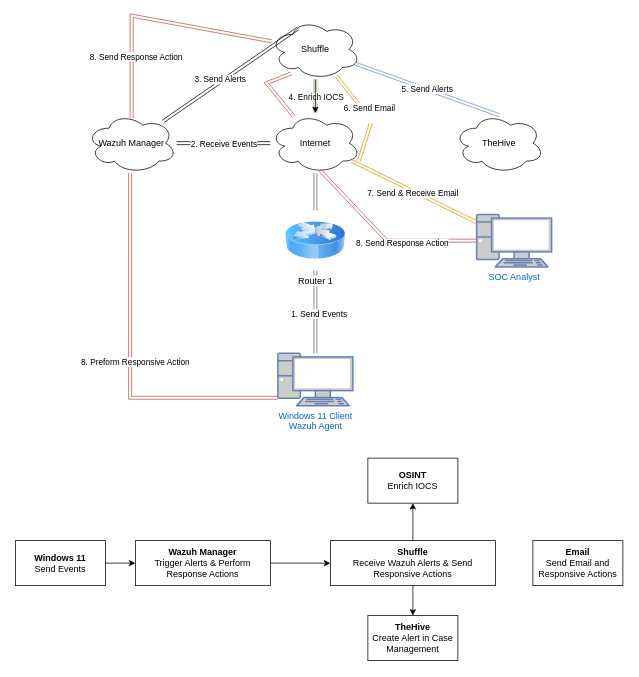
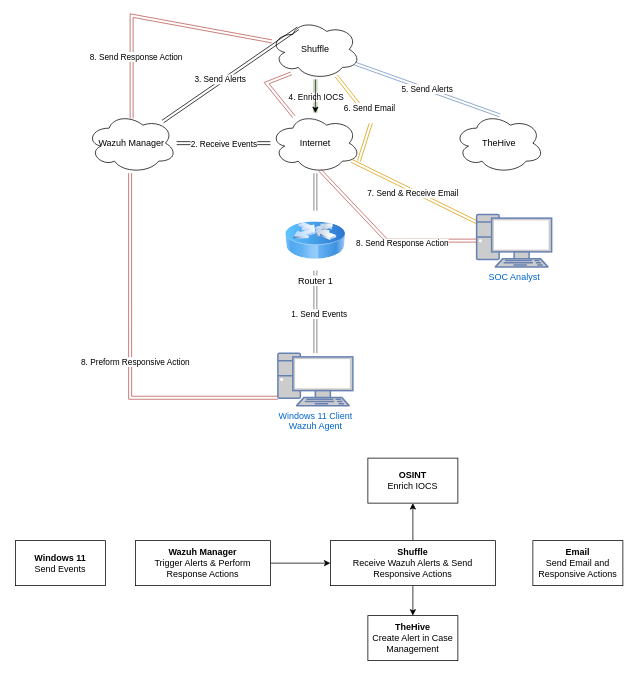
edge "Windows 11 Send Events" -> "Wazuh Manager Trigger Alerts & Perform Response Actions": removed
